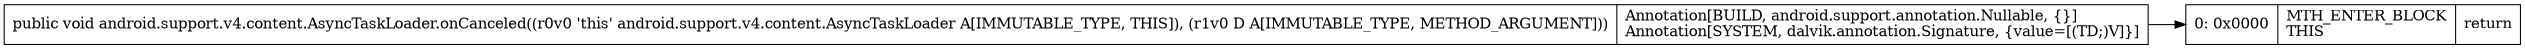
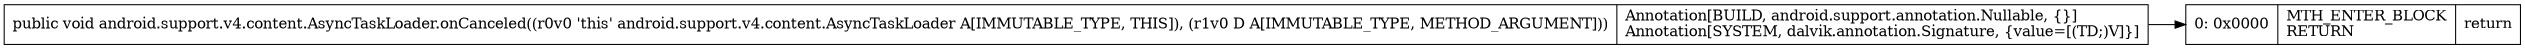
node "0: 0x0000": text "THIS" -> "RETURN"
